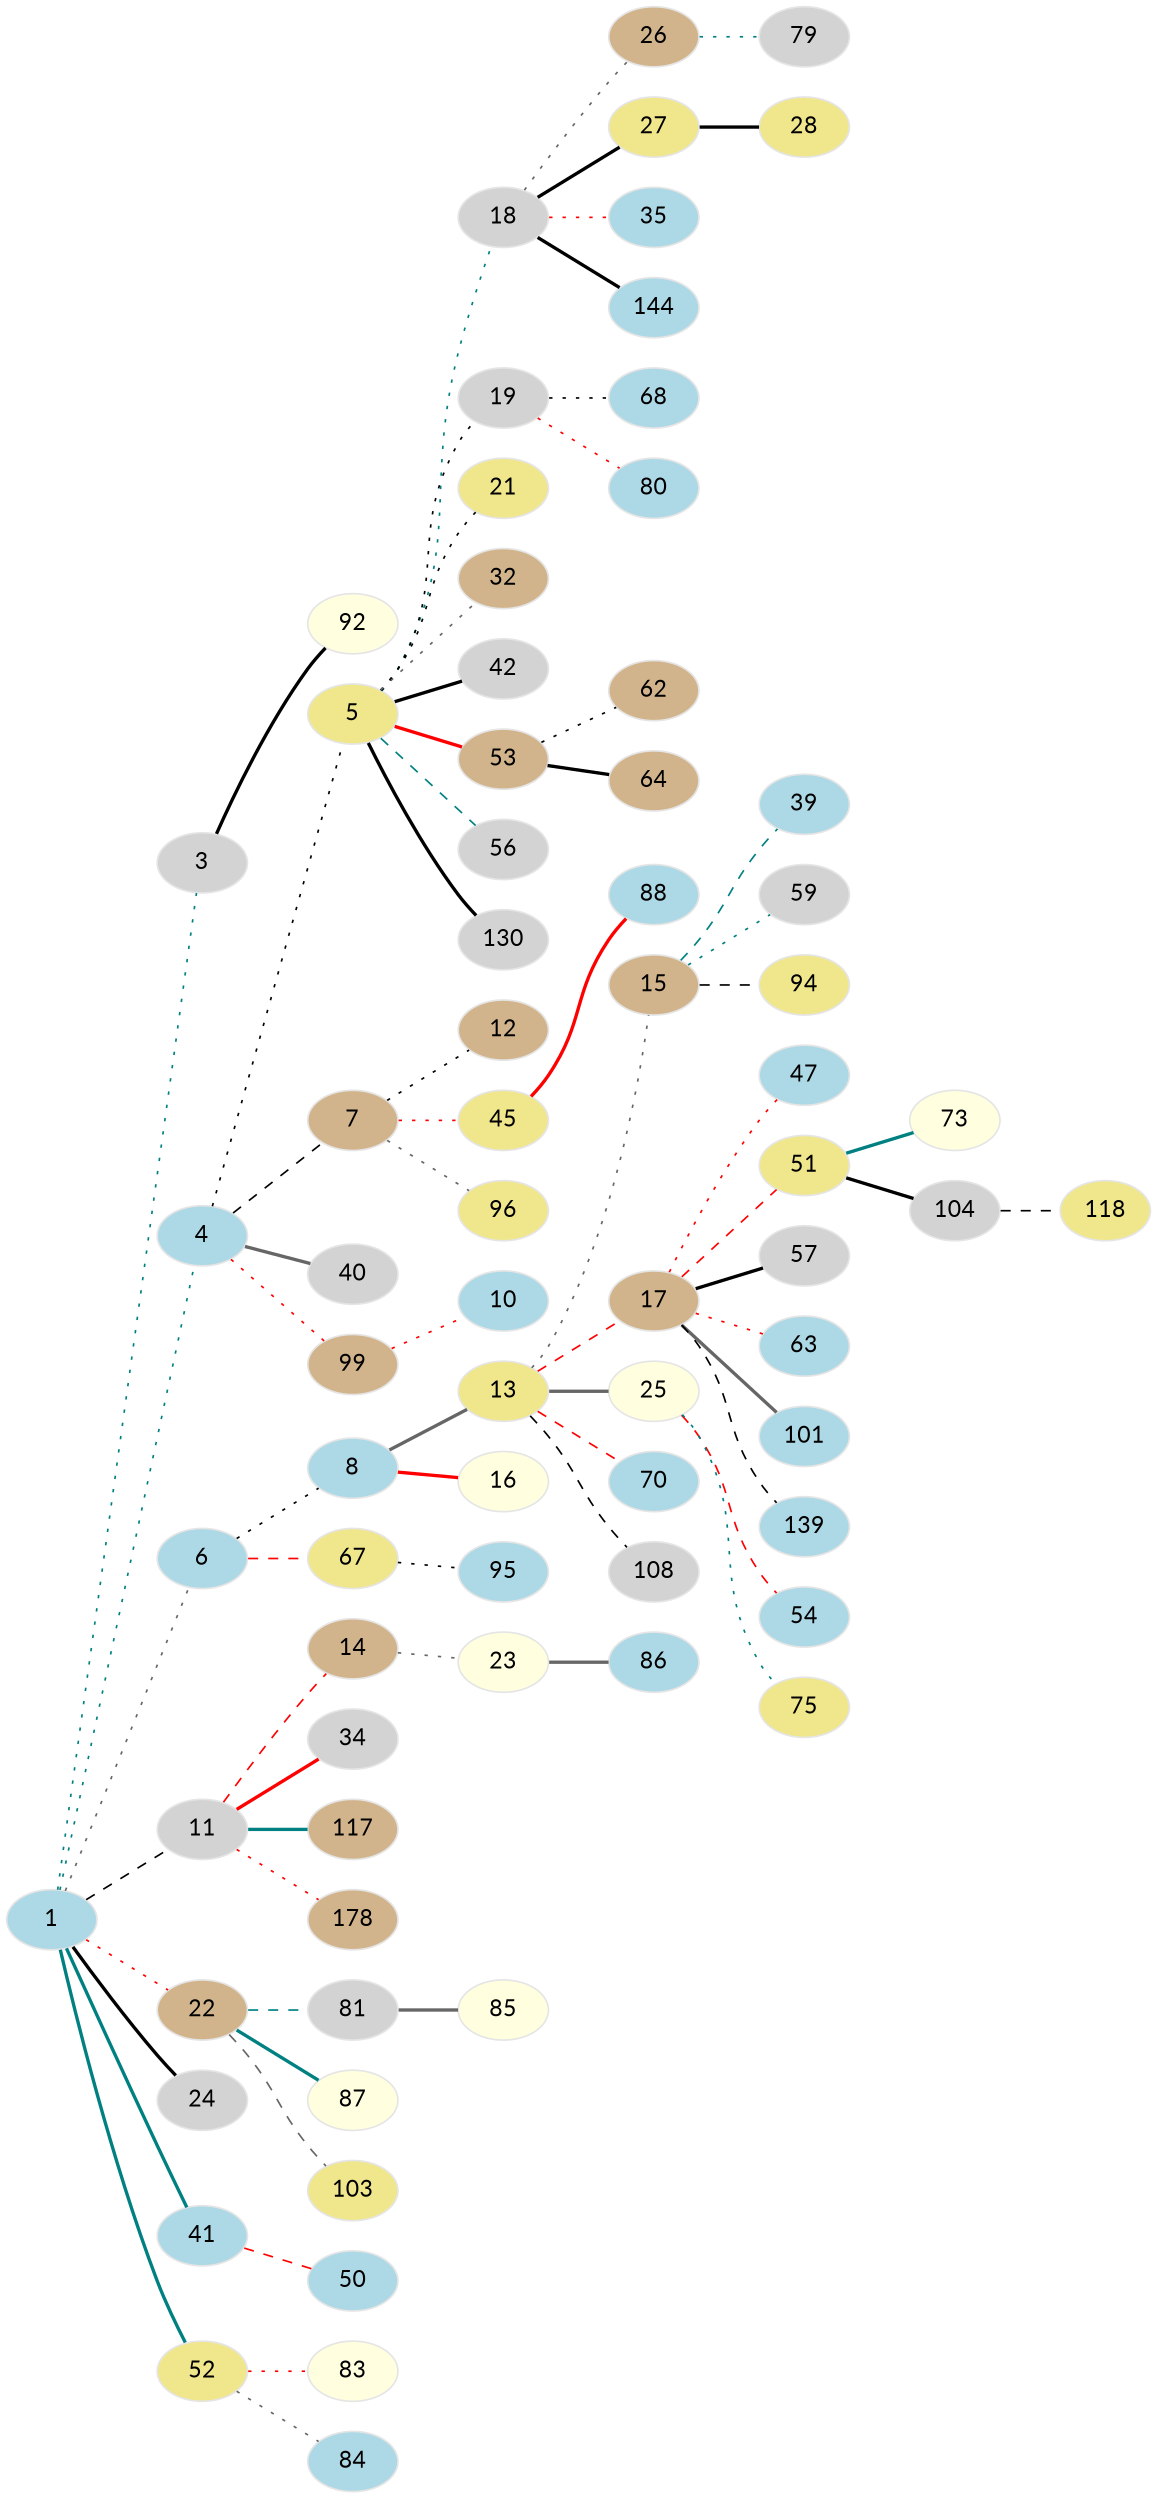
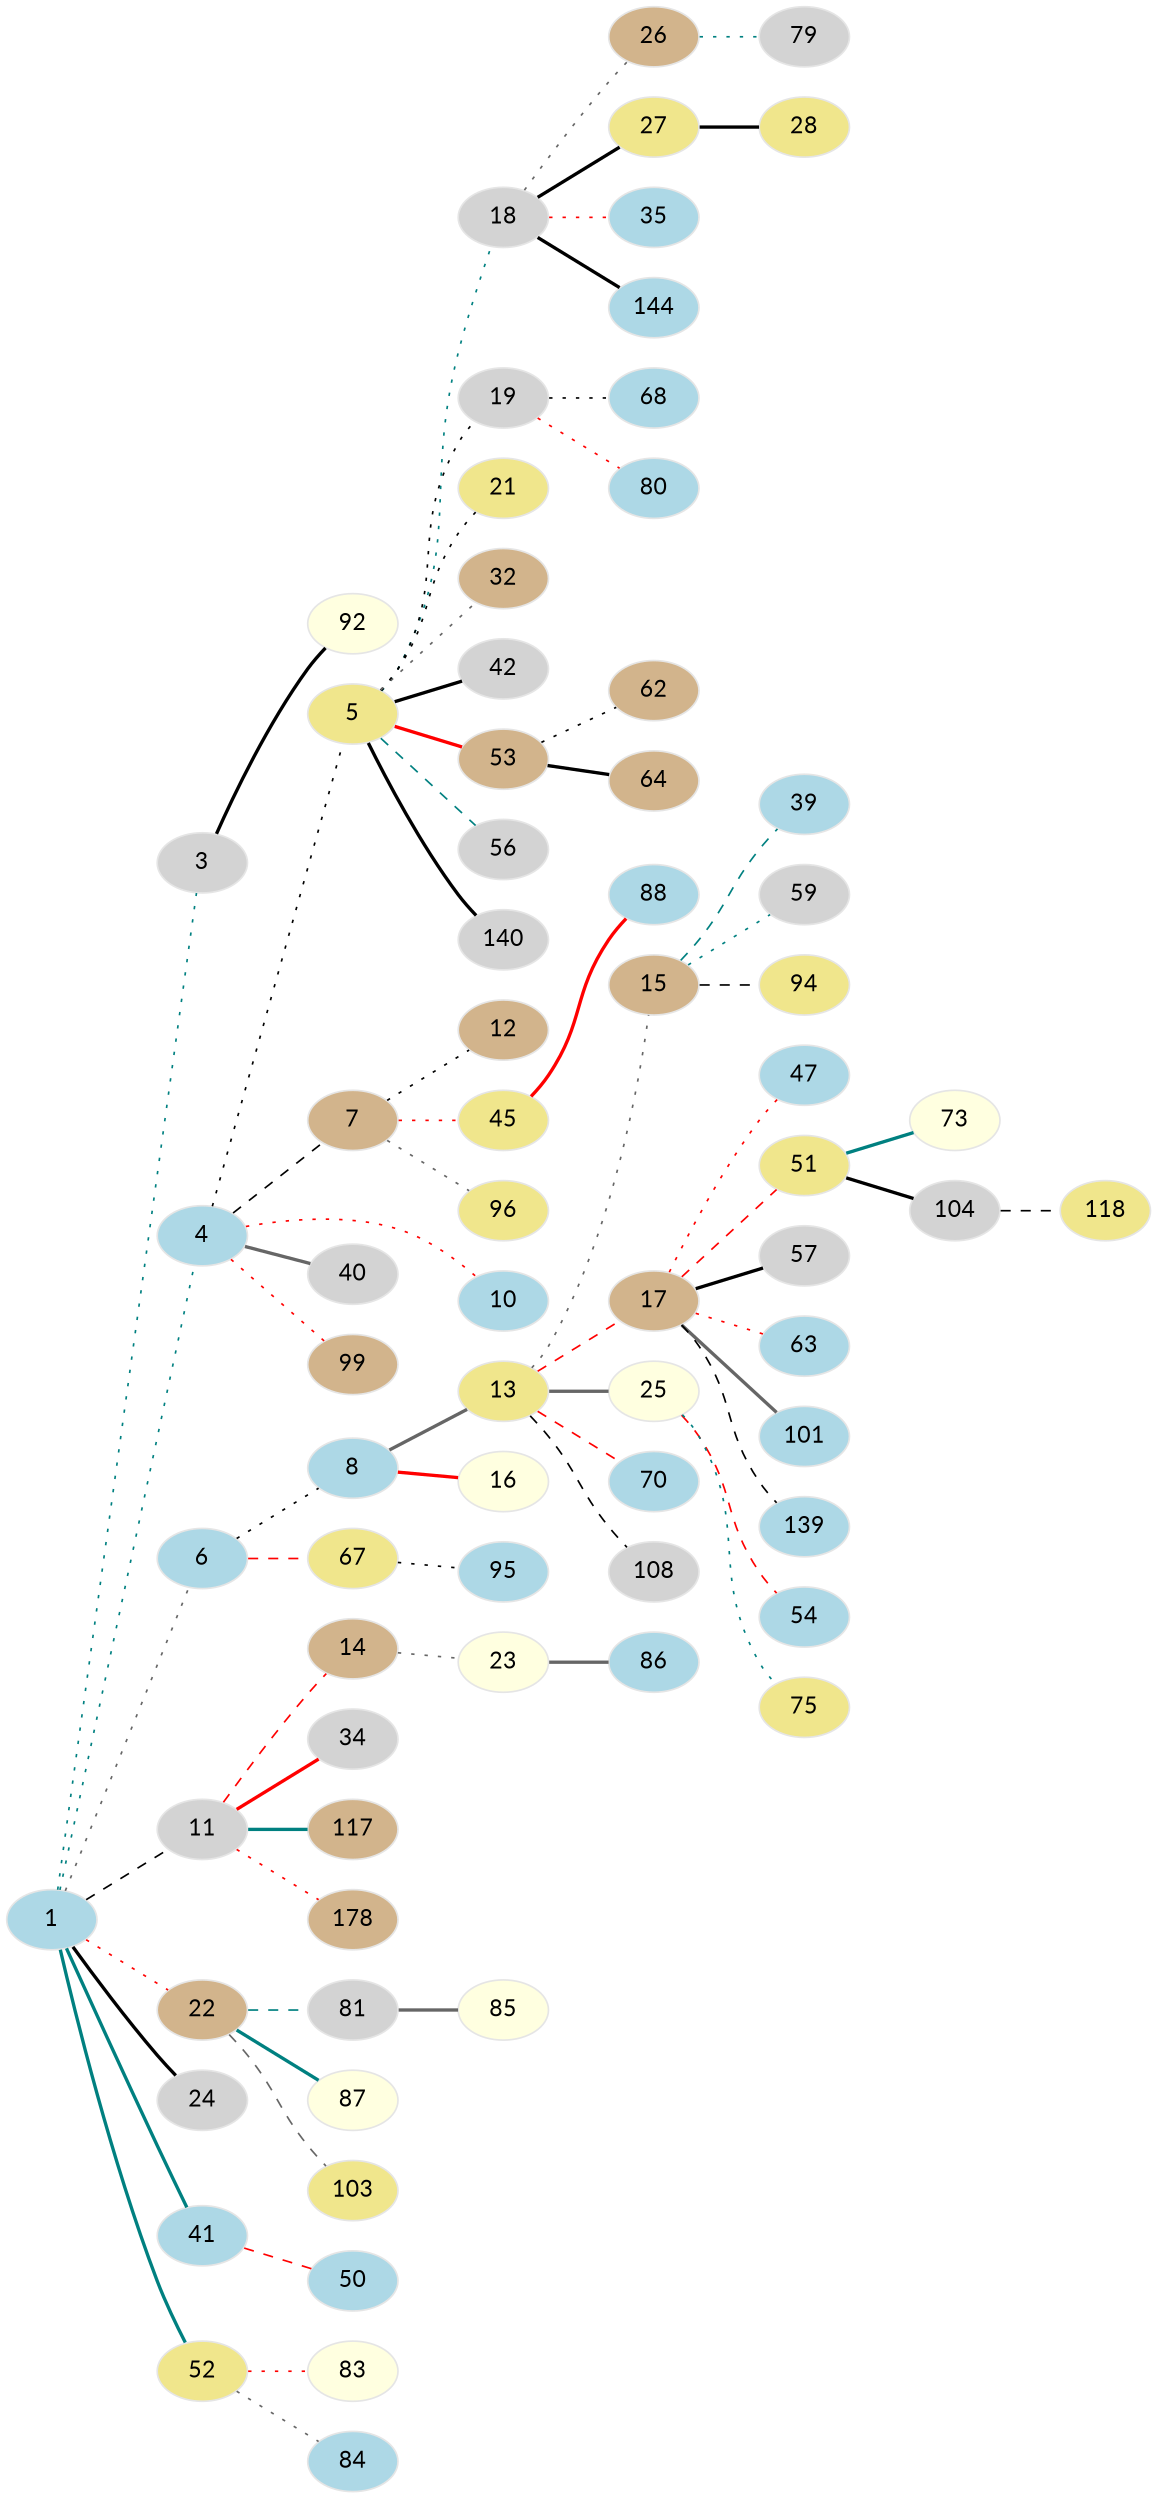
node "130": label "130" -> "140"
edge "10" -- "99": now "10" -- "4"
